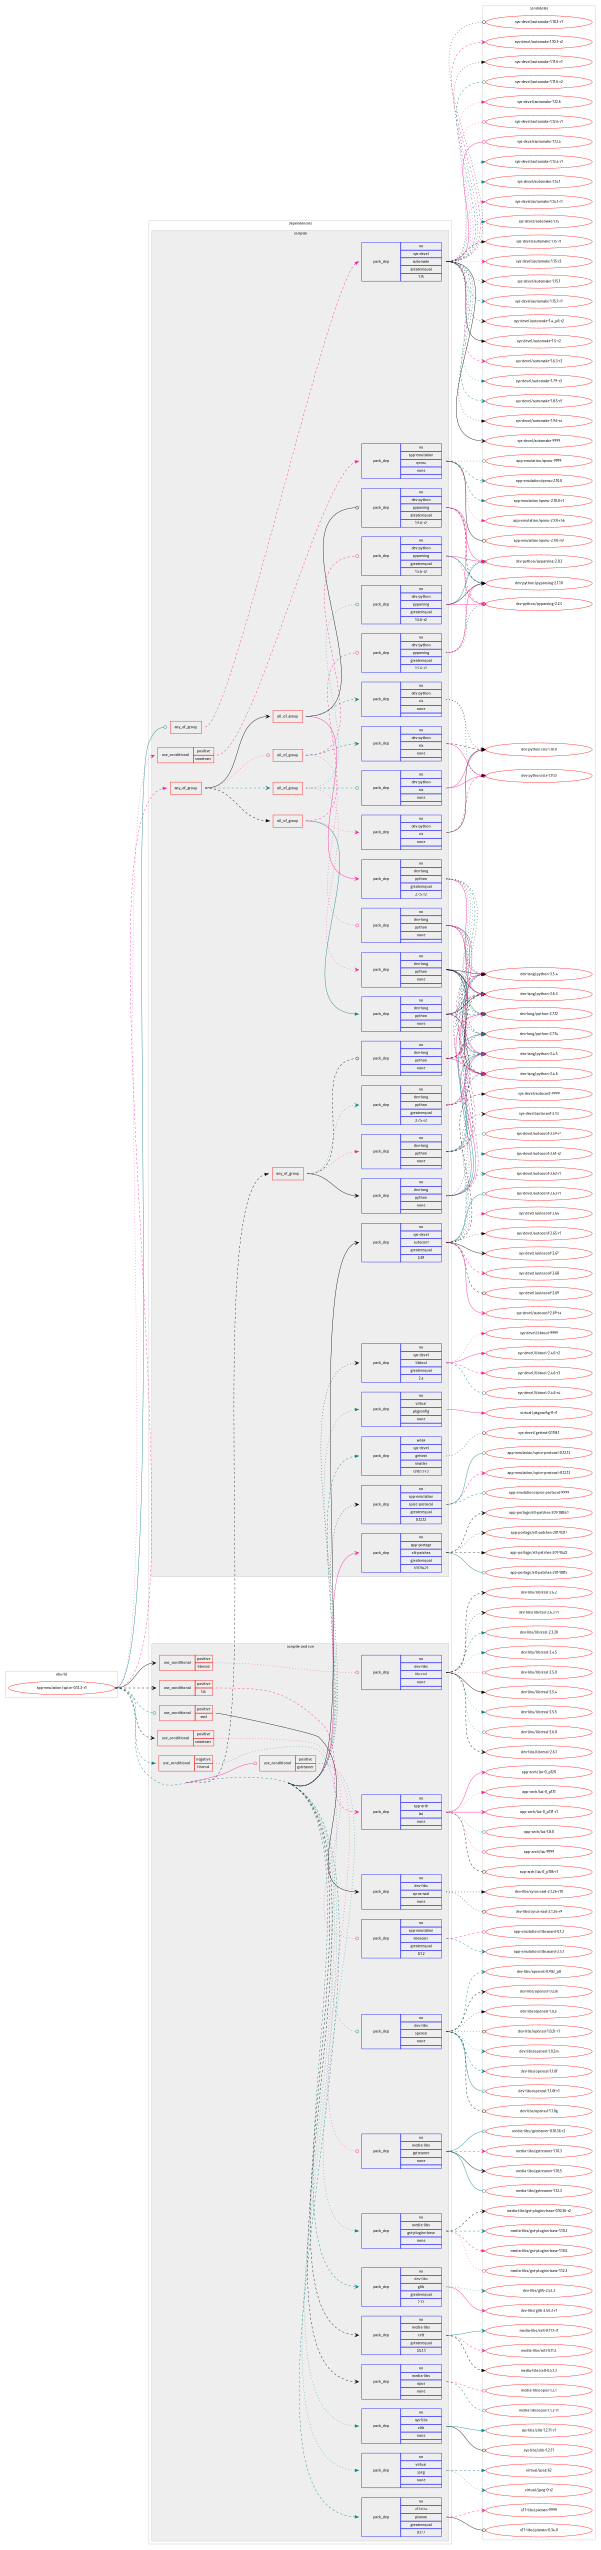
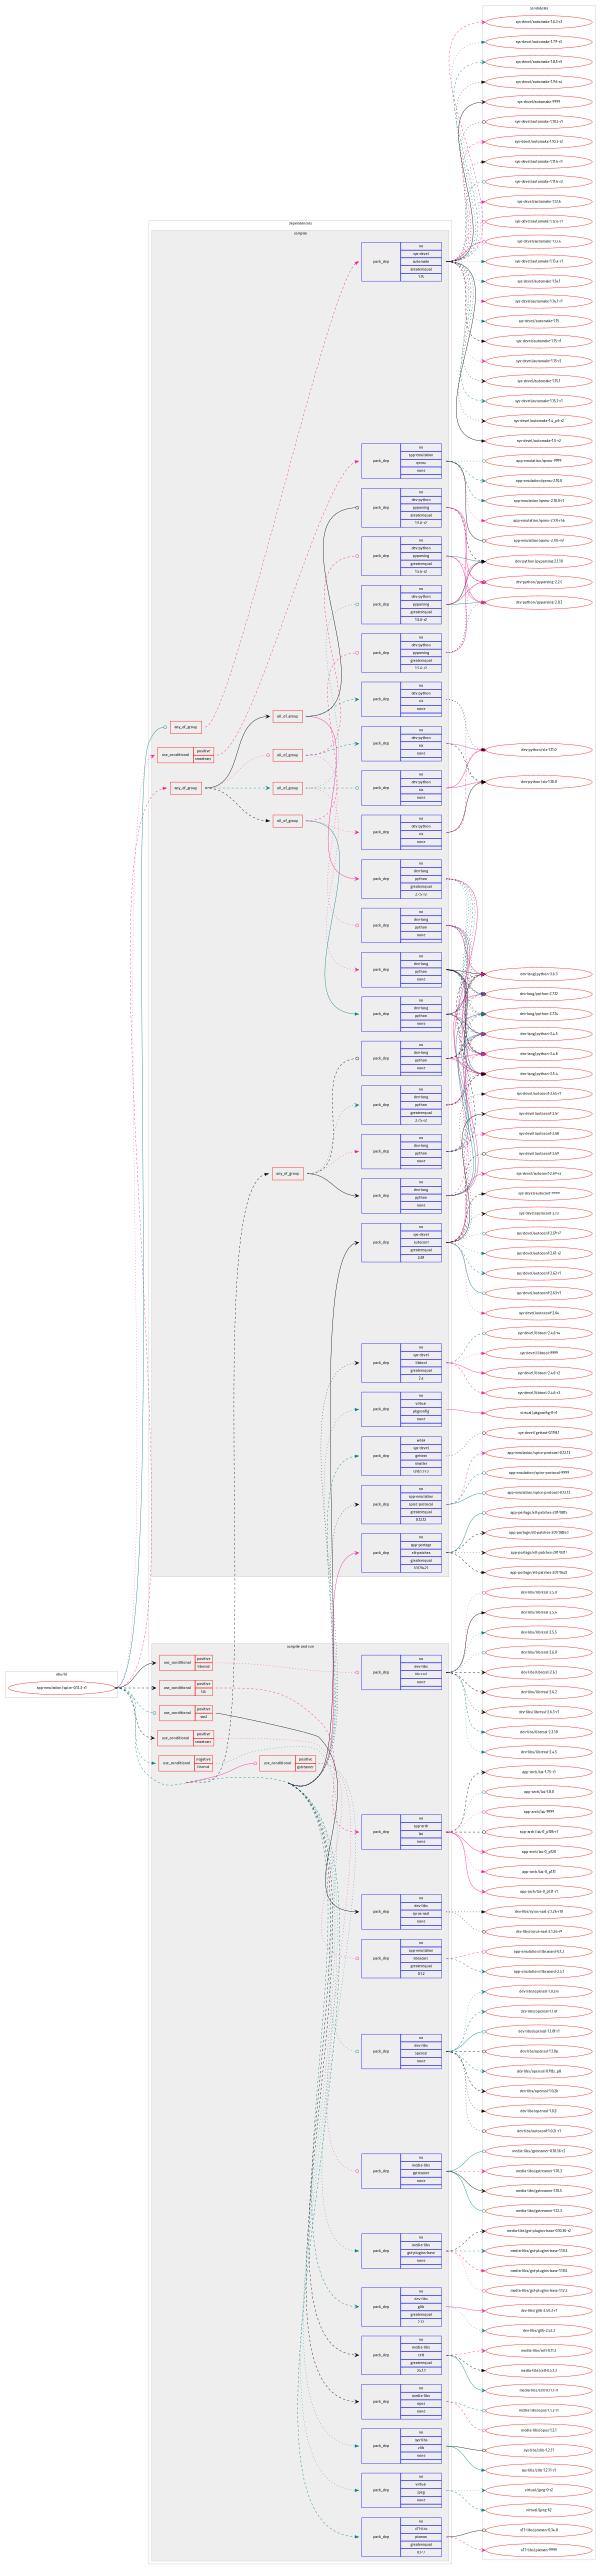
node "dev-libs/libressl-2.3.20": label "dev-libs/libressl-2.3.20" -> "dev-libs/libressl-2.3.10"
node "app-arch/lz4-1.7.5-r1": added
node "dev-libs/openssl-1.0.2l-r1": label "dev-libs/openssl-1.0.2l-r1" -> "dev-libs/autoconf-1.0.2l-r1"
